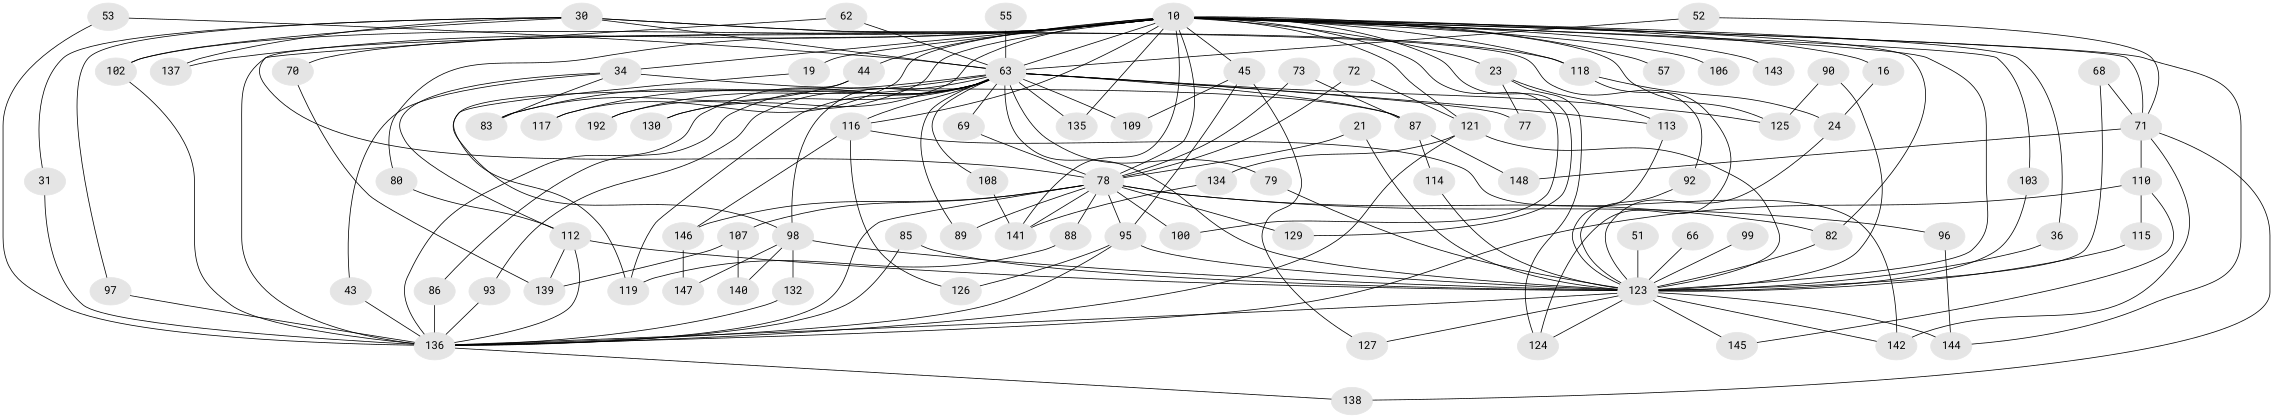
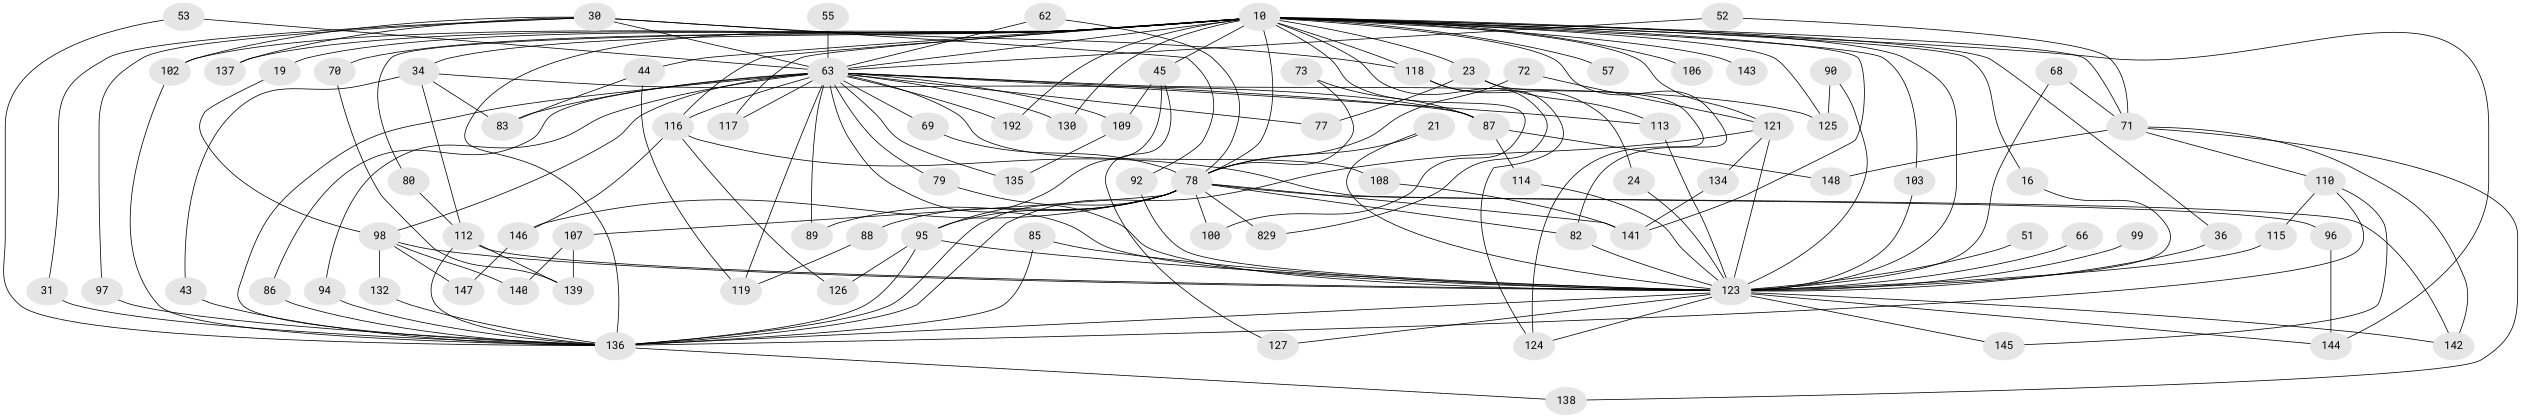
edge "10" -- "135": now "109" -- "135"
edge "16" -- "24": now "16" -- "123"
node "129": label "129" -> "829"
node "93": label "93" -> "94"
